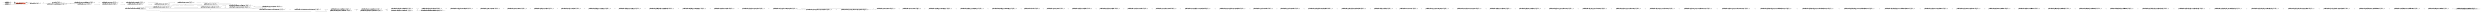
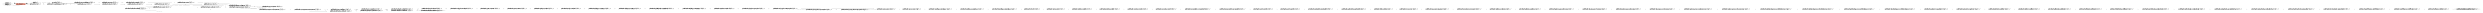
node "CmdClusters['0', '0', '1']": added
